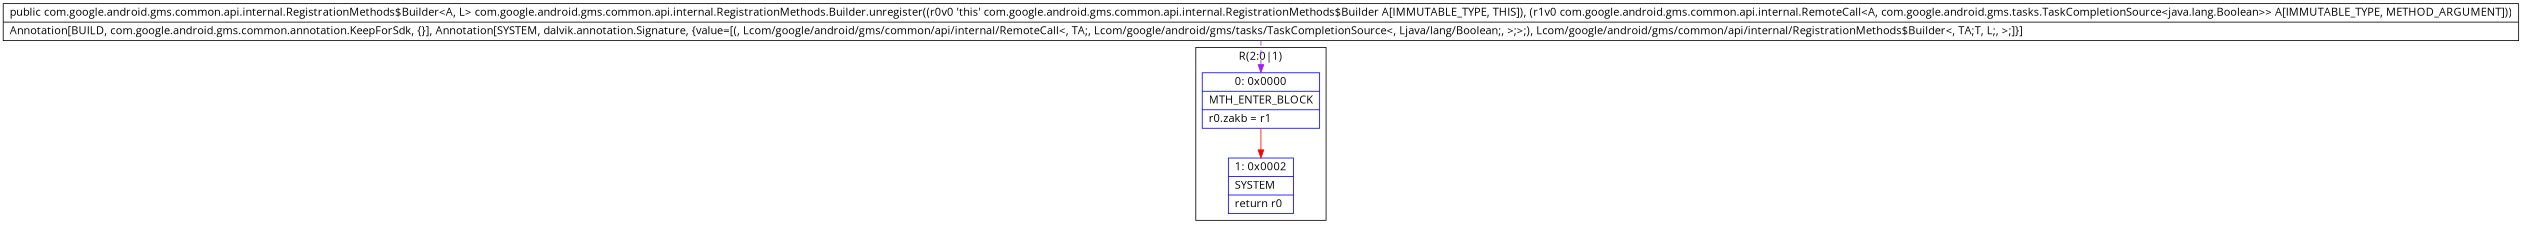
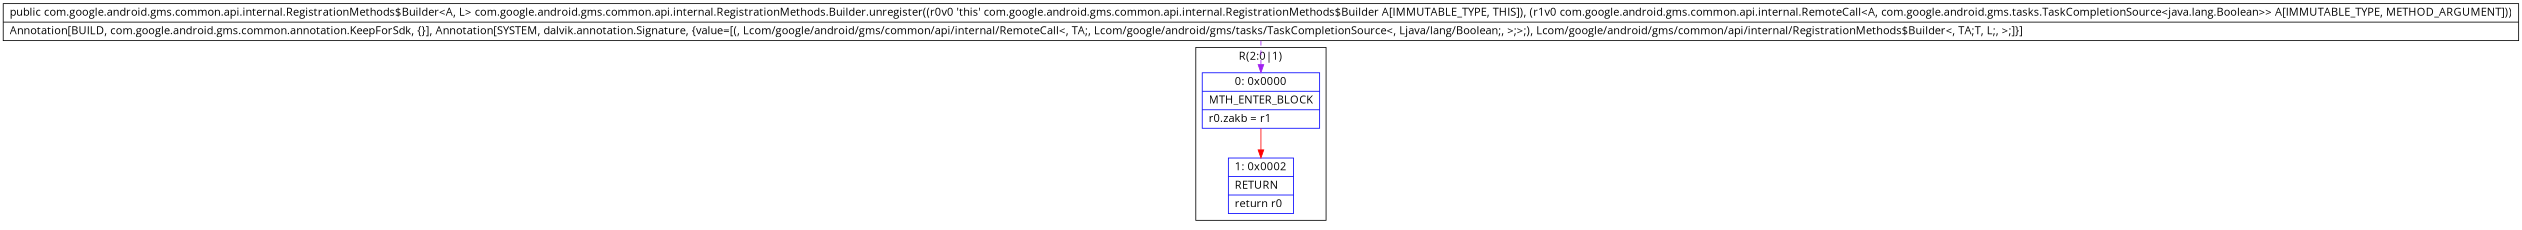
node "1: 0x0002": text "SYSTEM" -> "RETURN"
